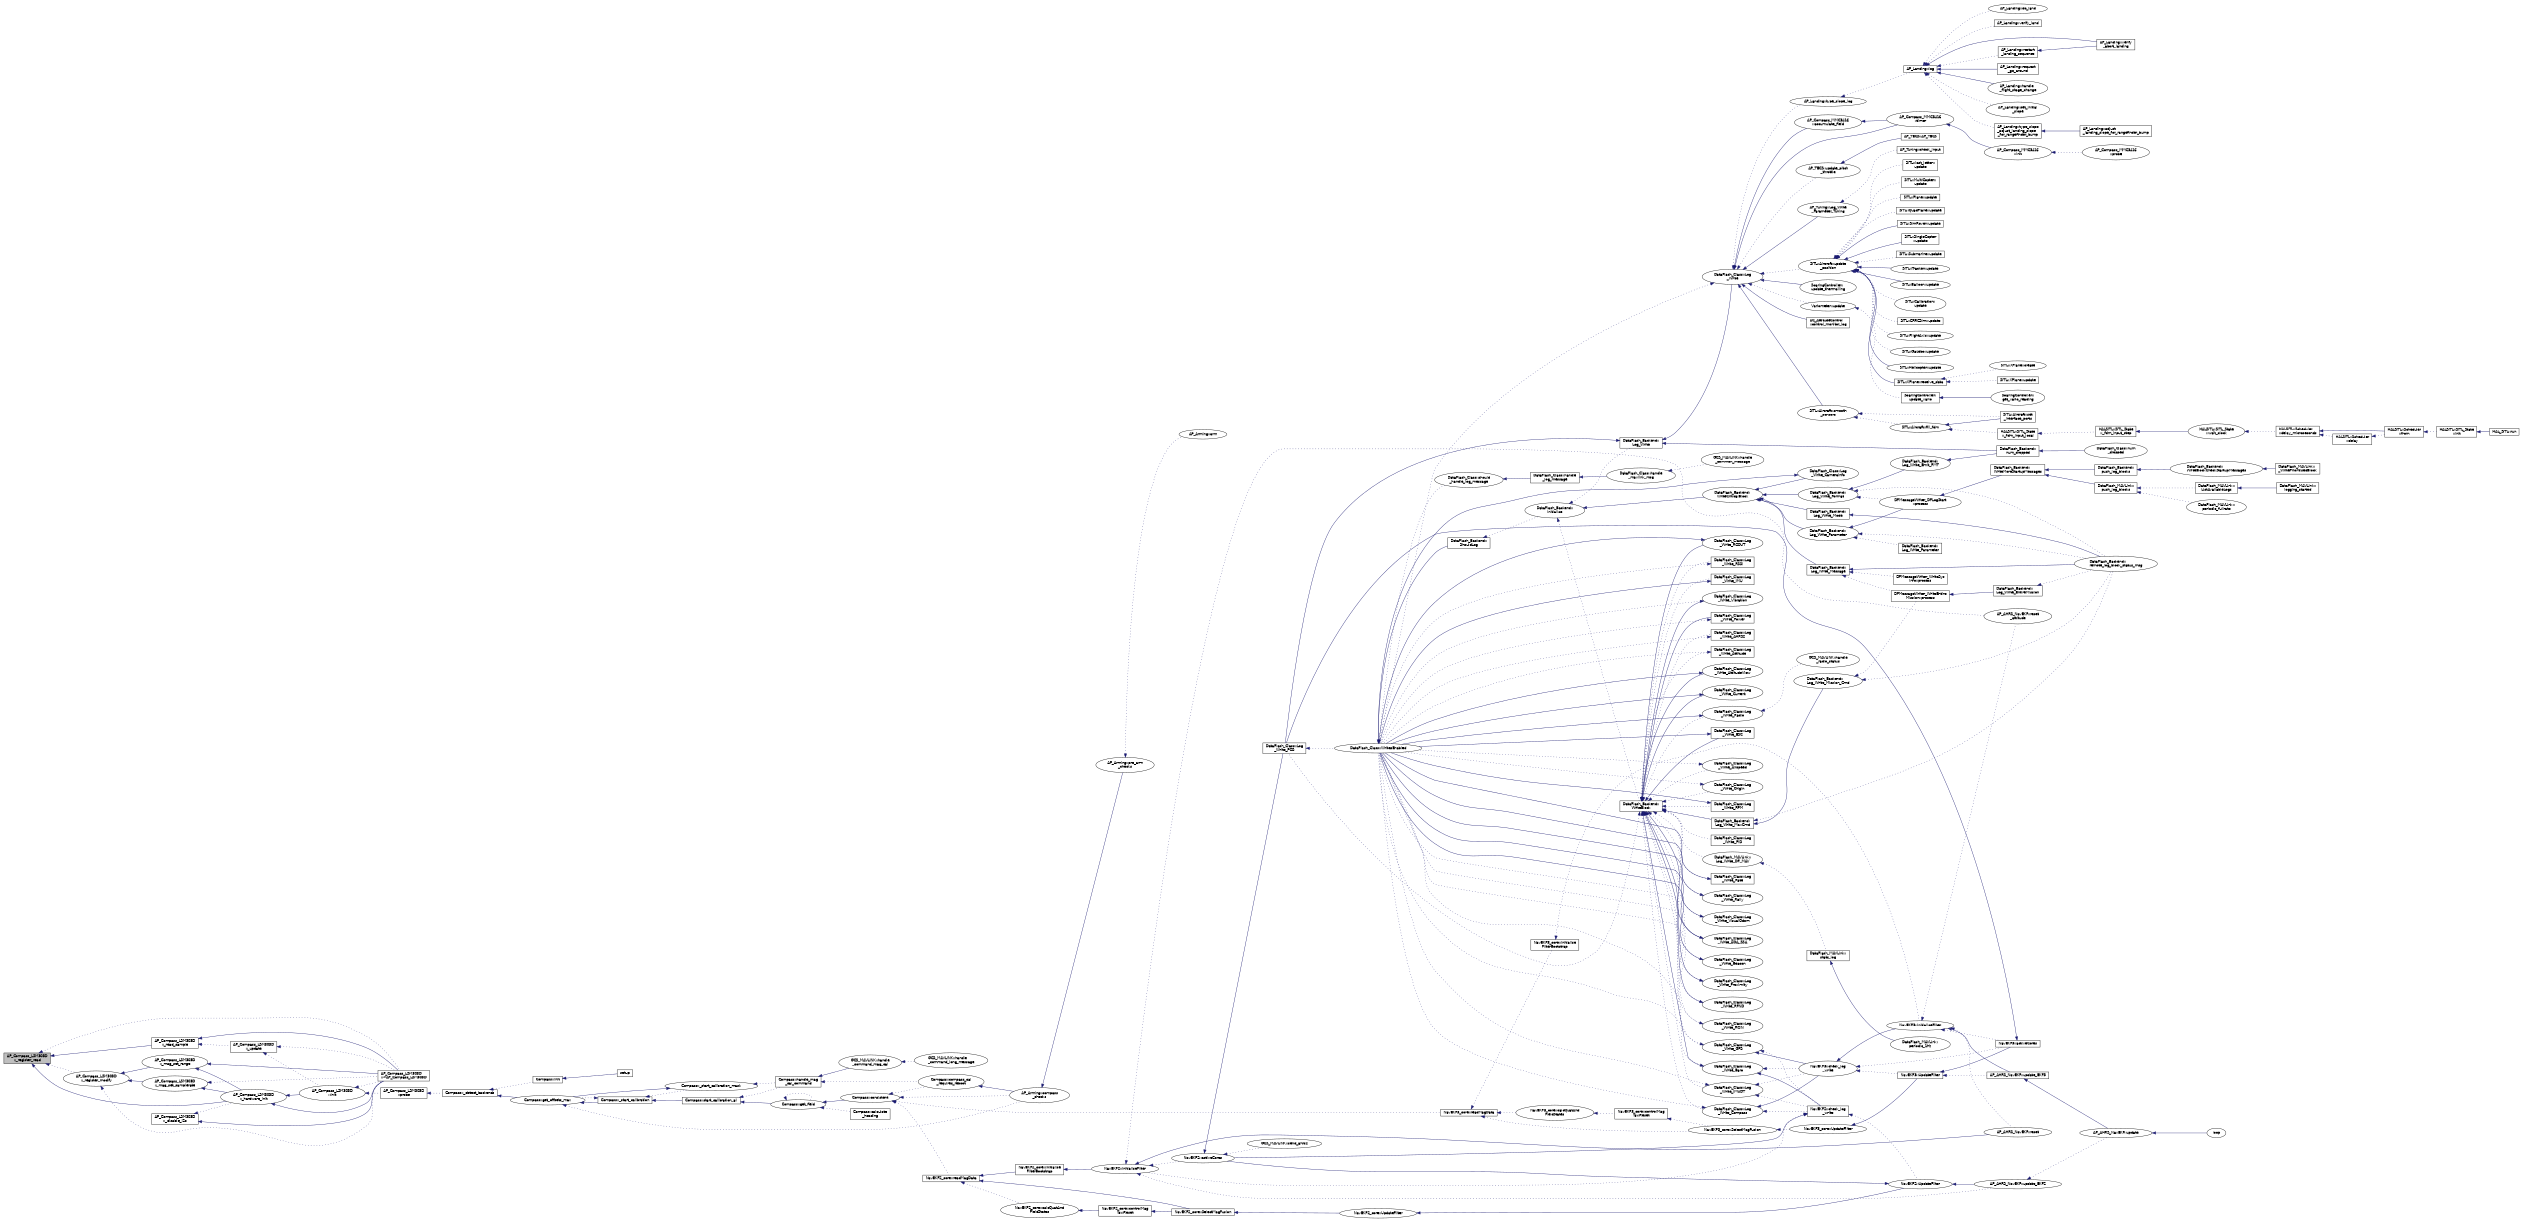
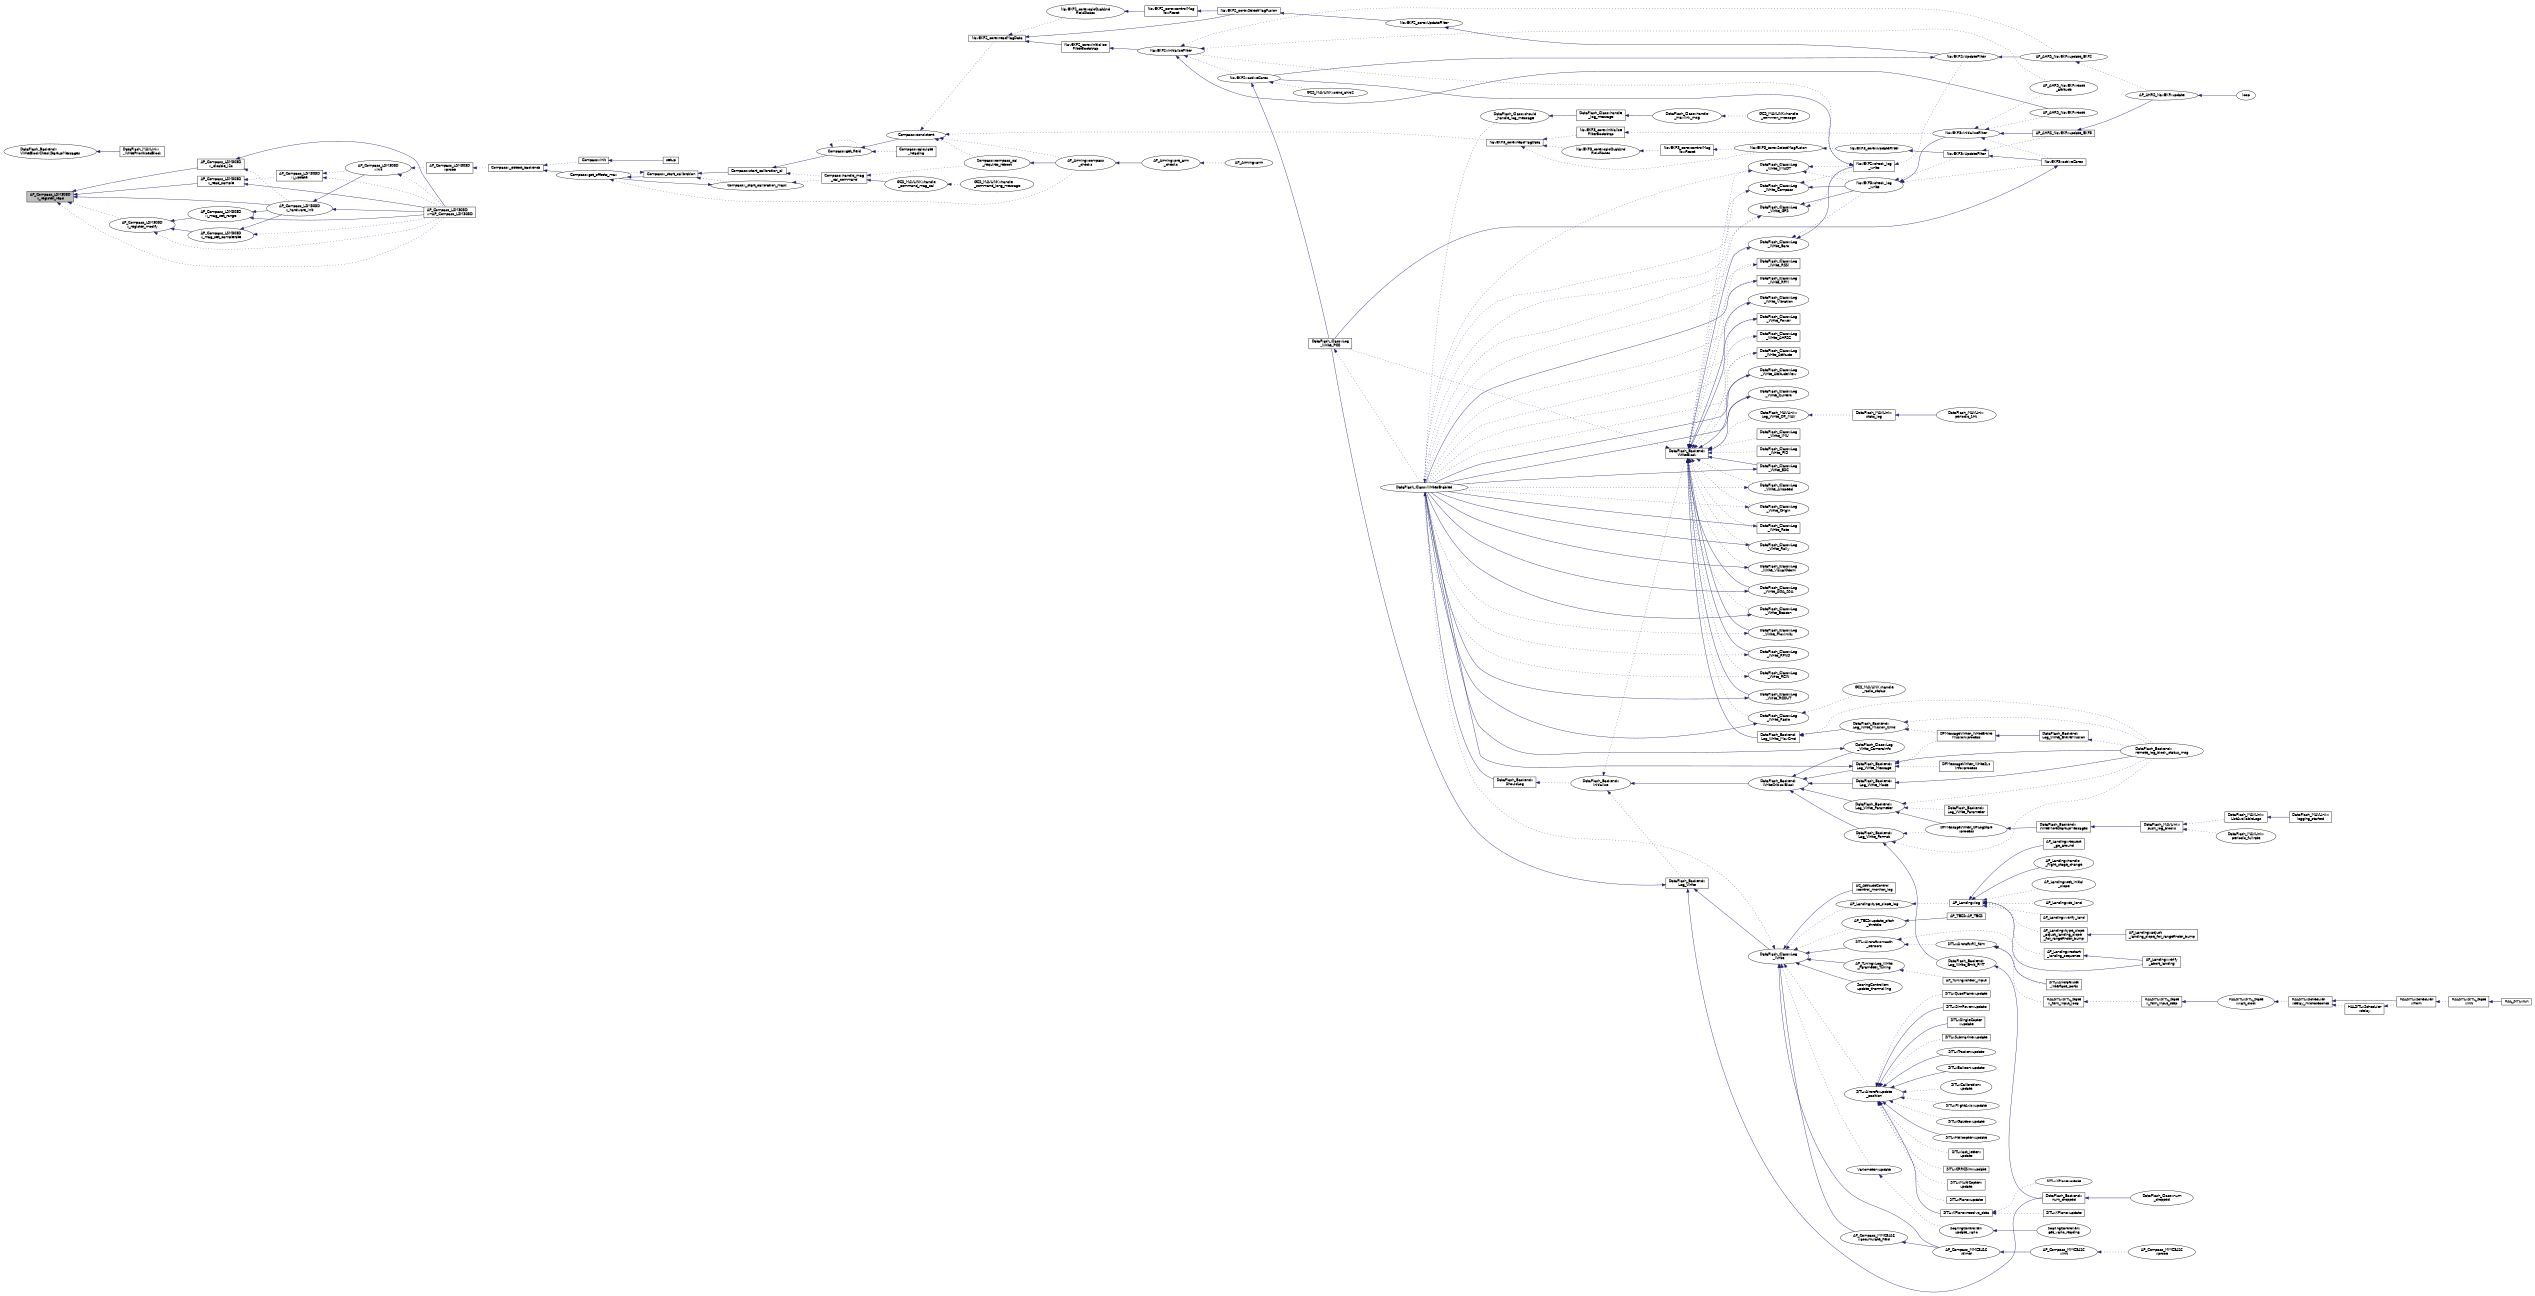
edge "AP_Compass_LSM303D ::_disable_i2c" -> "AP_Compass_LSM303D ::_register_read": added
node "SoaringController:: update_vario": shape box -> ellipse
node "DataFlash_Backend:: push_log_blocks": removed
edge "DataFlash_Class::WritesEnabled" -> "DataFlash_Class::Log _Write_IMU": now "DataFlash_Class::WritesEnabled" -> "DataFlash_Backend:: Log_Write_Message"
